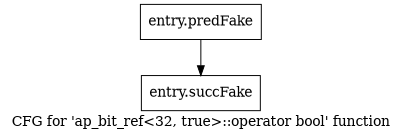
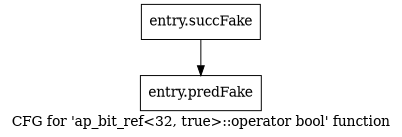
edge "entry.predFake" -> "entry.succFake": reversed
